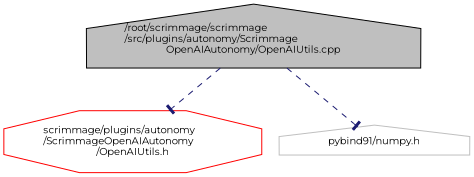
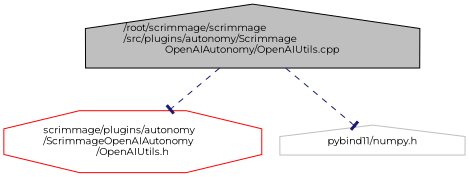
node "pybind91/numpy.h": label "pybind91/numpy.h" -> "pybind11/numpy.h"
